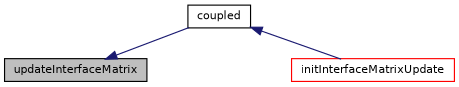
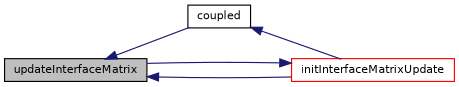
edge "updateInterfaceMatrix" -> "initInterfaceMatrixUpdate": added
edge "initInterfaceMatrixUpdate" -> "updateInterfaceMatrix": added
